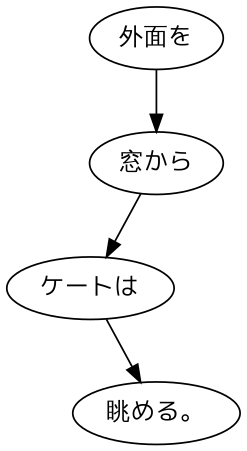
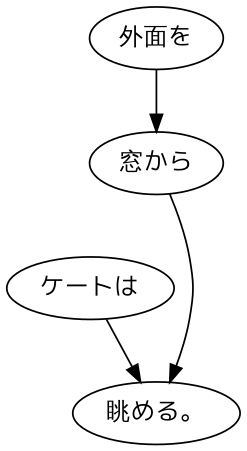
edge "窓から" -> "ケートは": now "窓から" -> "眺める。"
